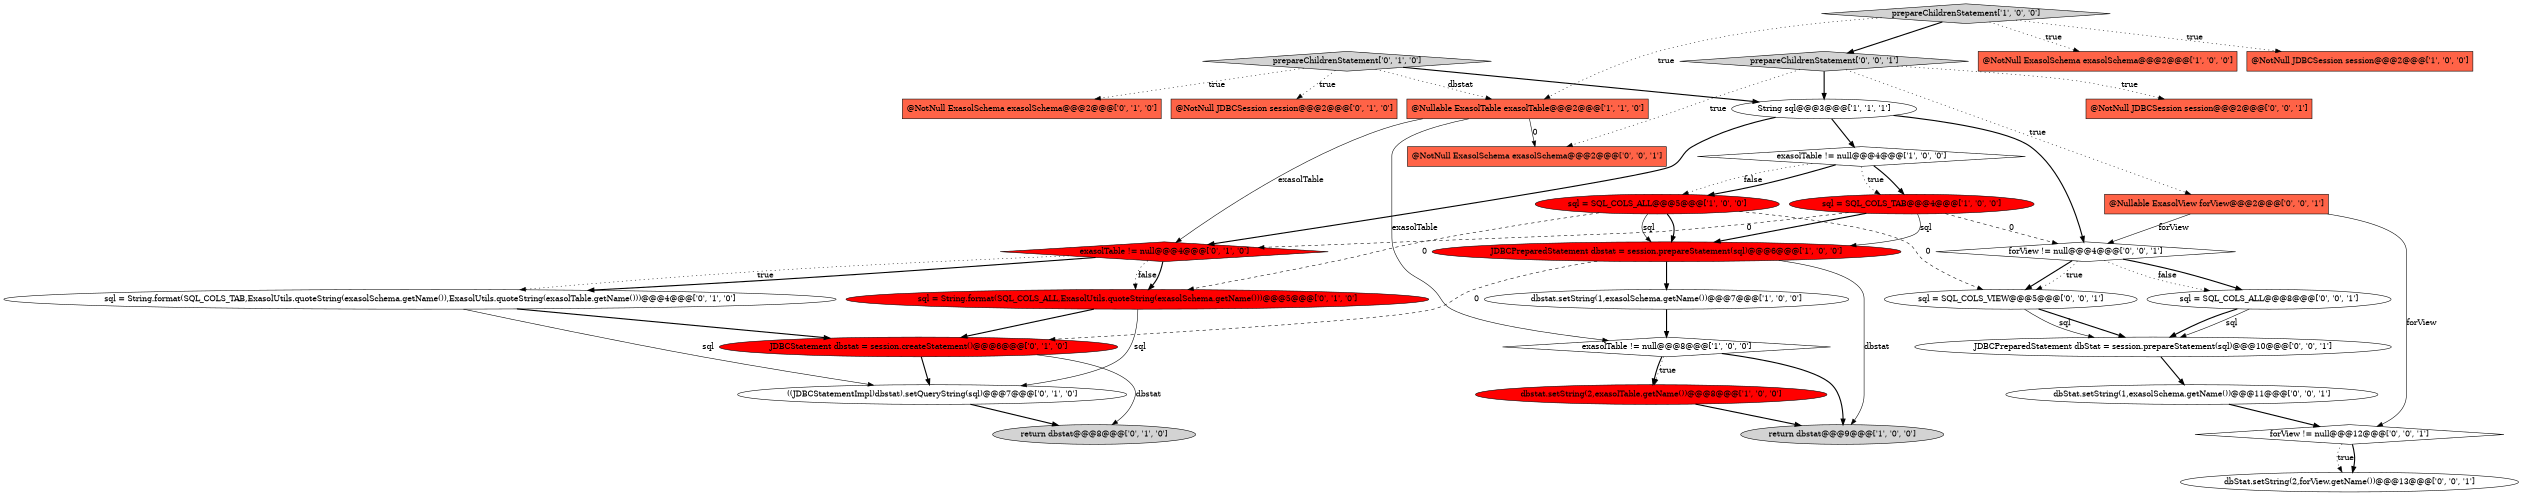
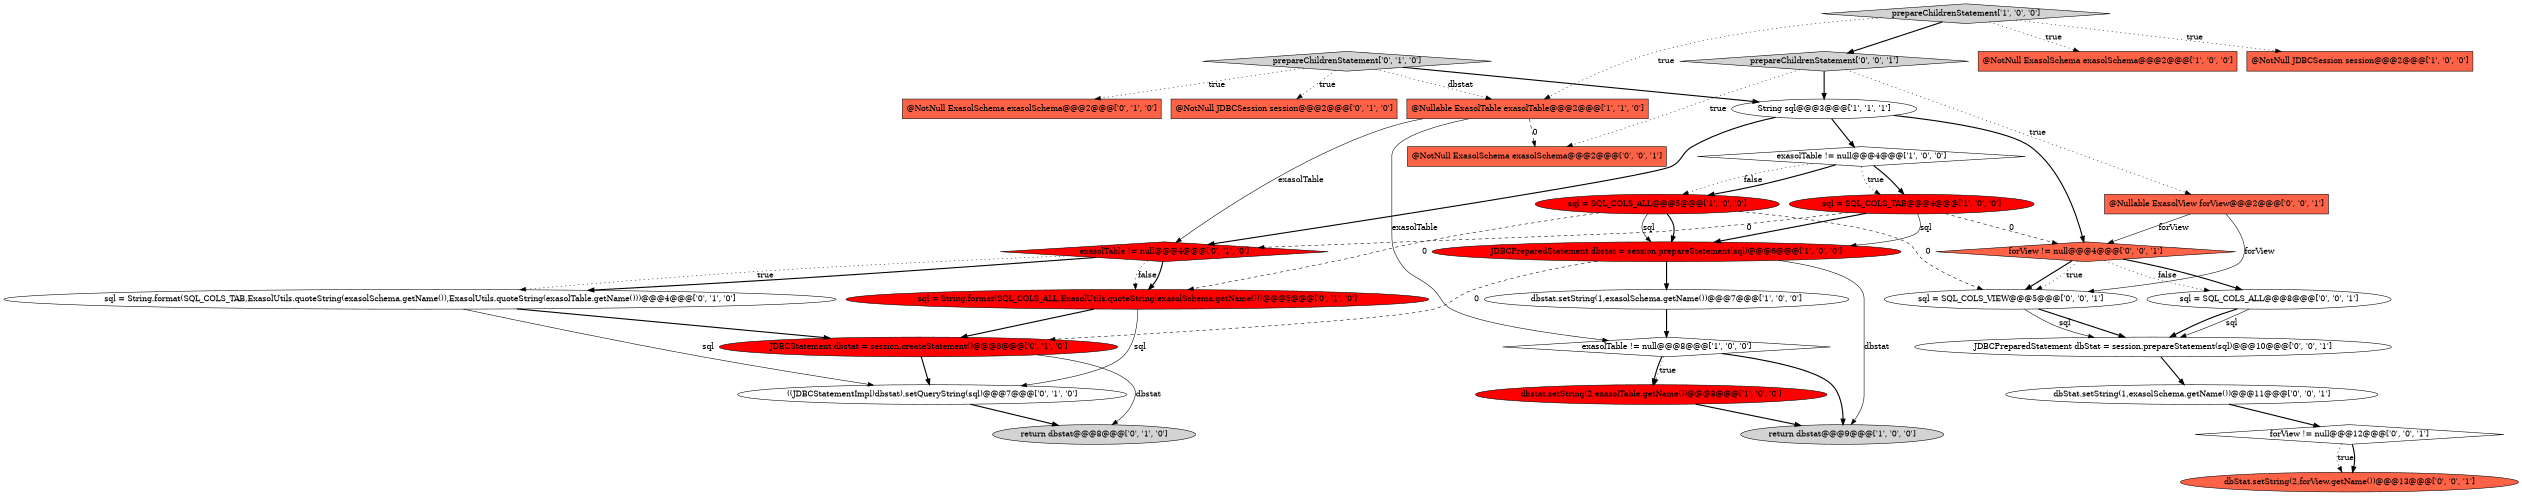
node "@NotNull JDBCSession session@@@2@@@['0', '0', '1']": removed
edge "@Nullable ExasolTable exasolTable@@@2@@@['1', '1', '0']" -> "@NotNull ExasolSchema exasolSchema@@@2@@@['0', '0', '1']": style solid -> dashed
node "forView != null@@@4@@@['0', '0', '1']": fillcolor white -> tomato
edge "@Nullable ExasolView forView@@@2@@@['0', '0', '1']" -> "forView != null@@@12@@@['0', '0', '1']": now "@Nullable ExasolView forView@@@2@@@['0', '0', '1']" -> "sql = SQL_COLS_VIEW@@@5@@@['0', '0', '1']"
node "dbStat.setString(2,forView.getName())@@@13@@@['0', '0', '1']": fillcolor white -> tomato
